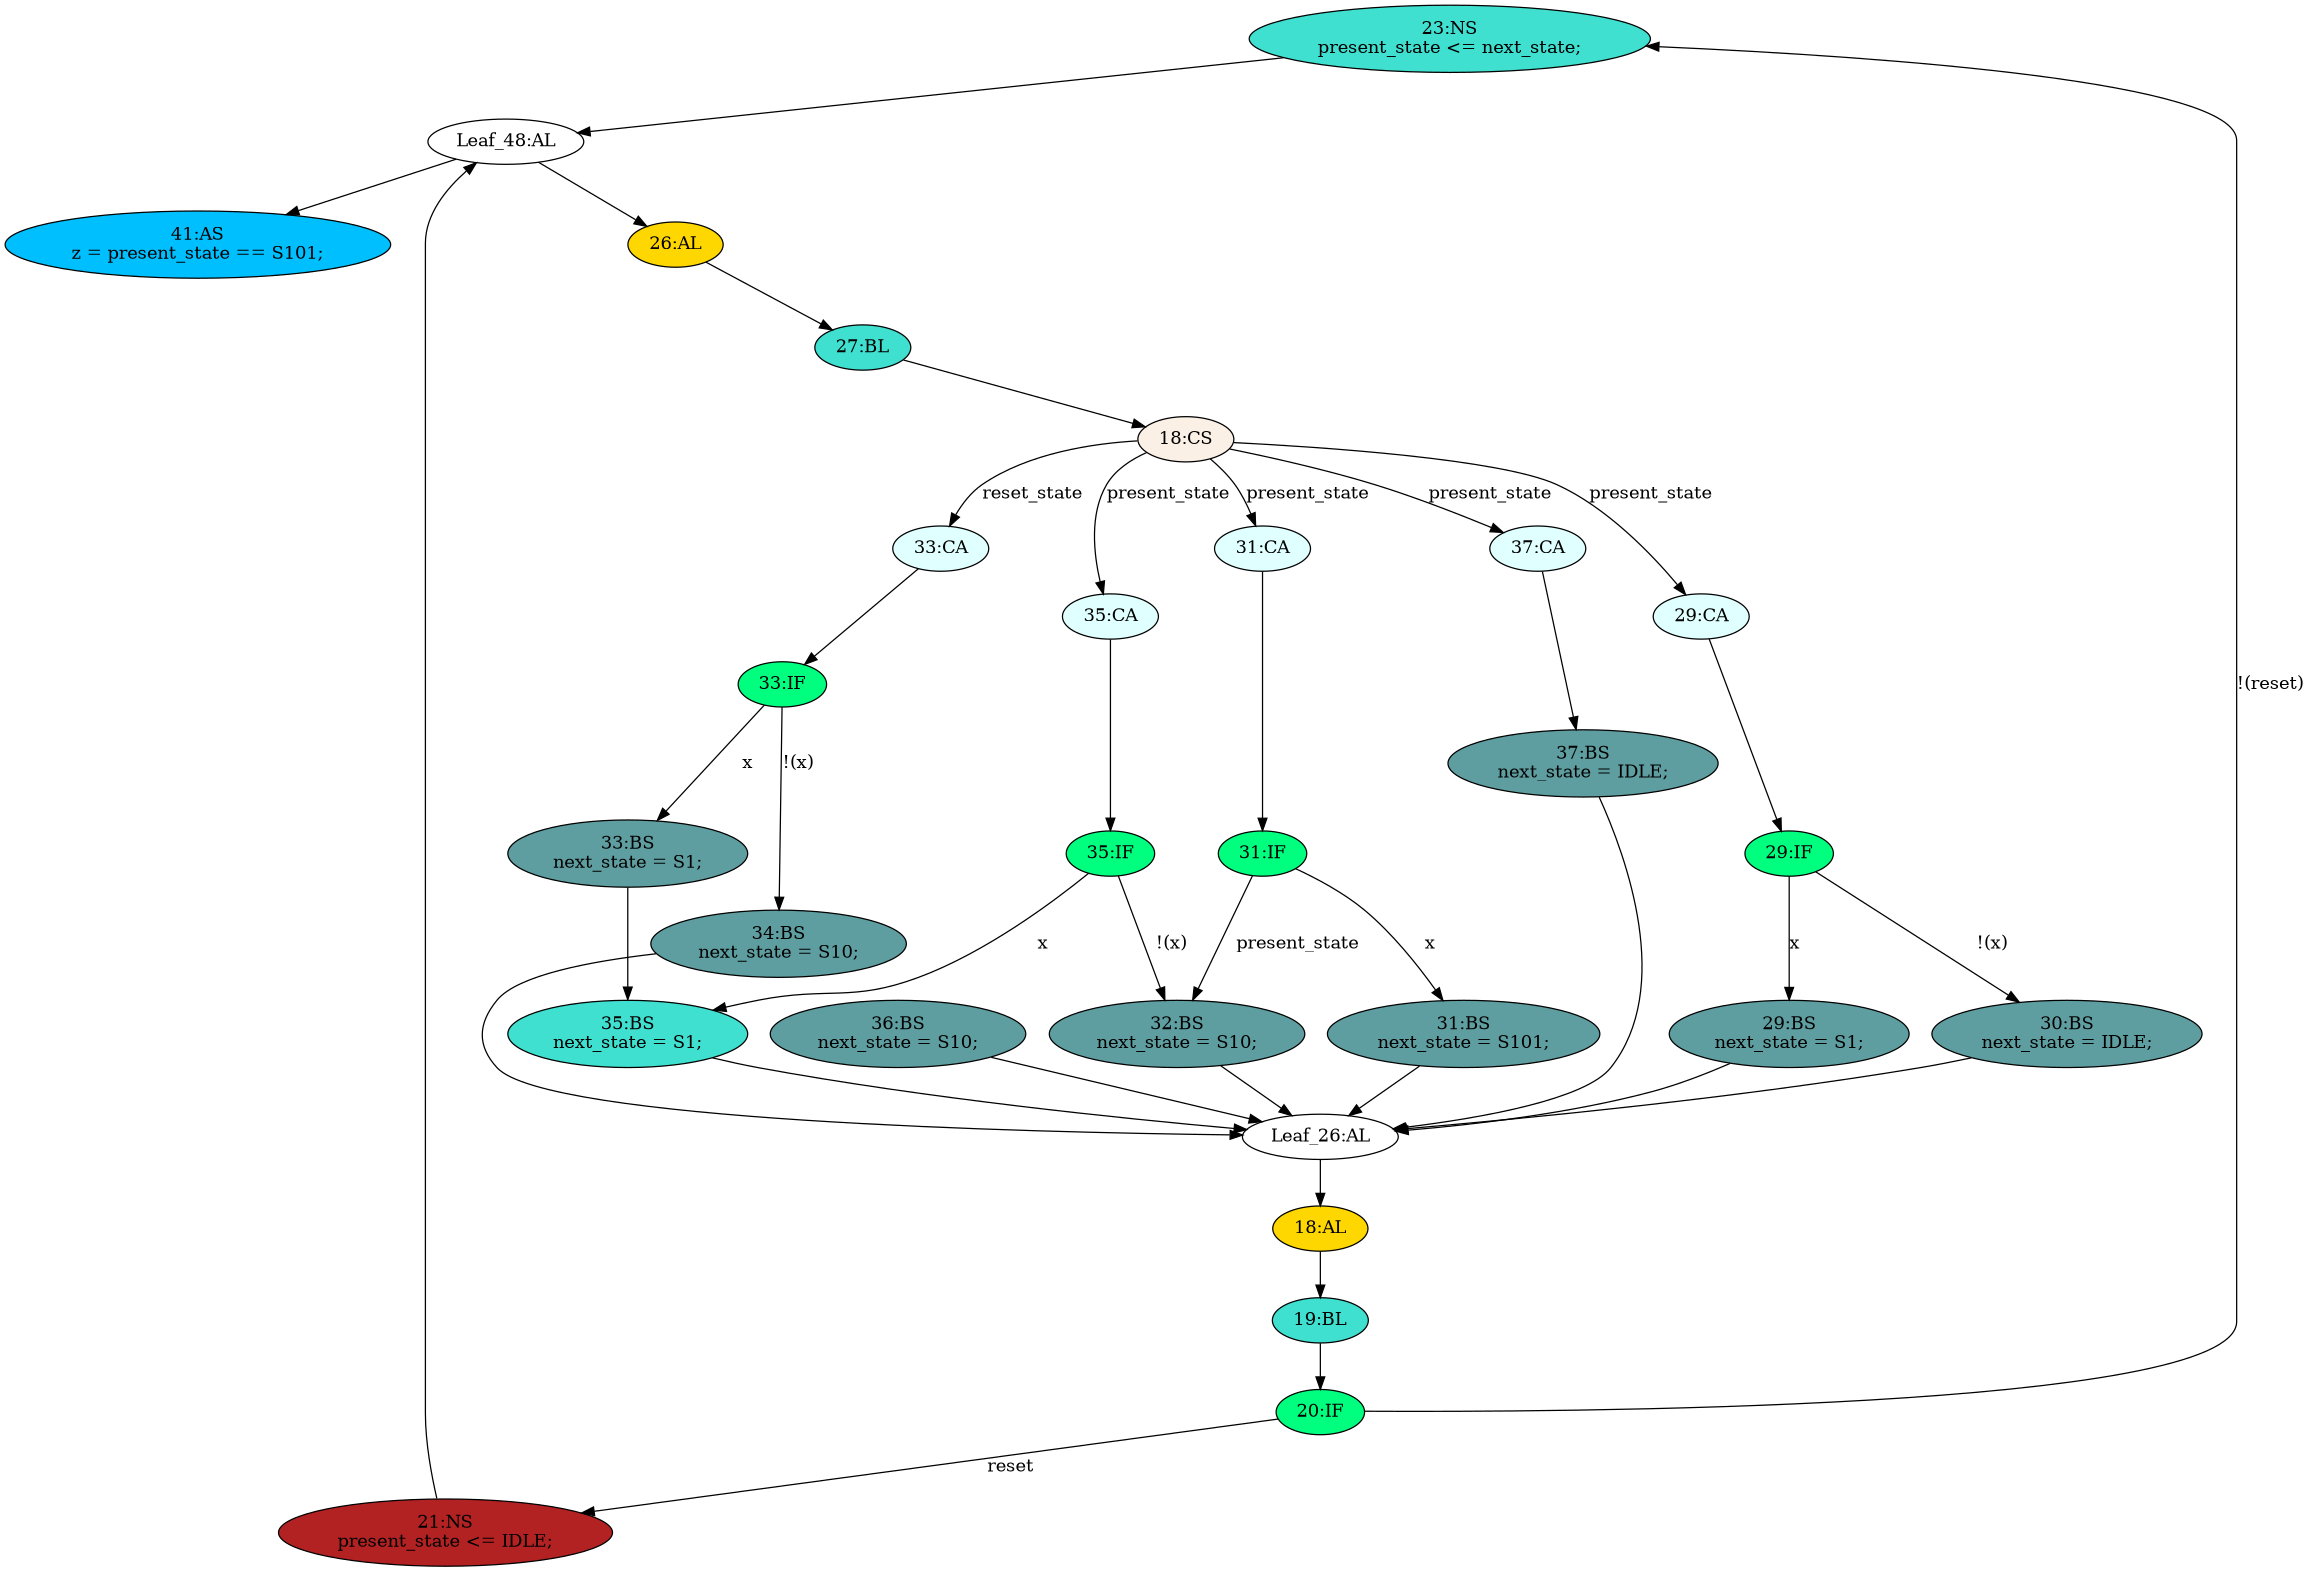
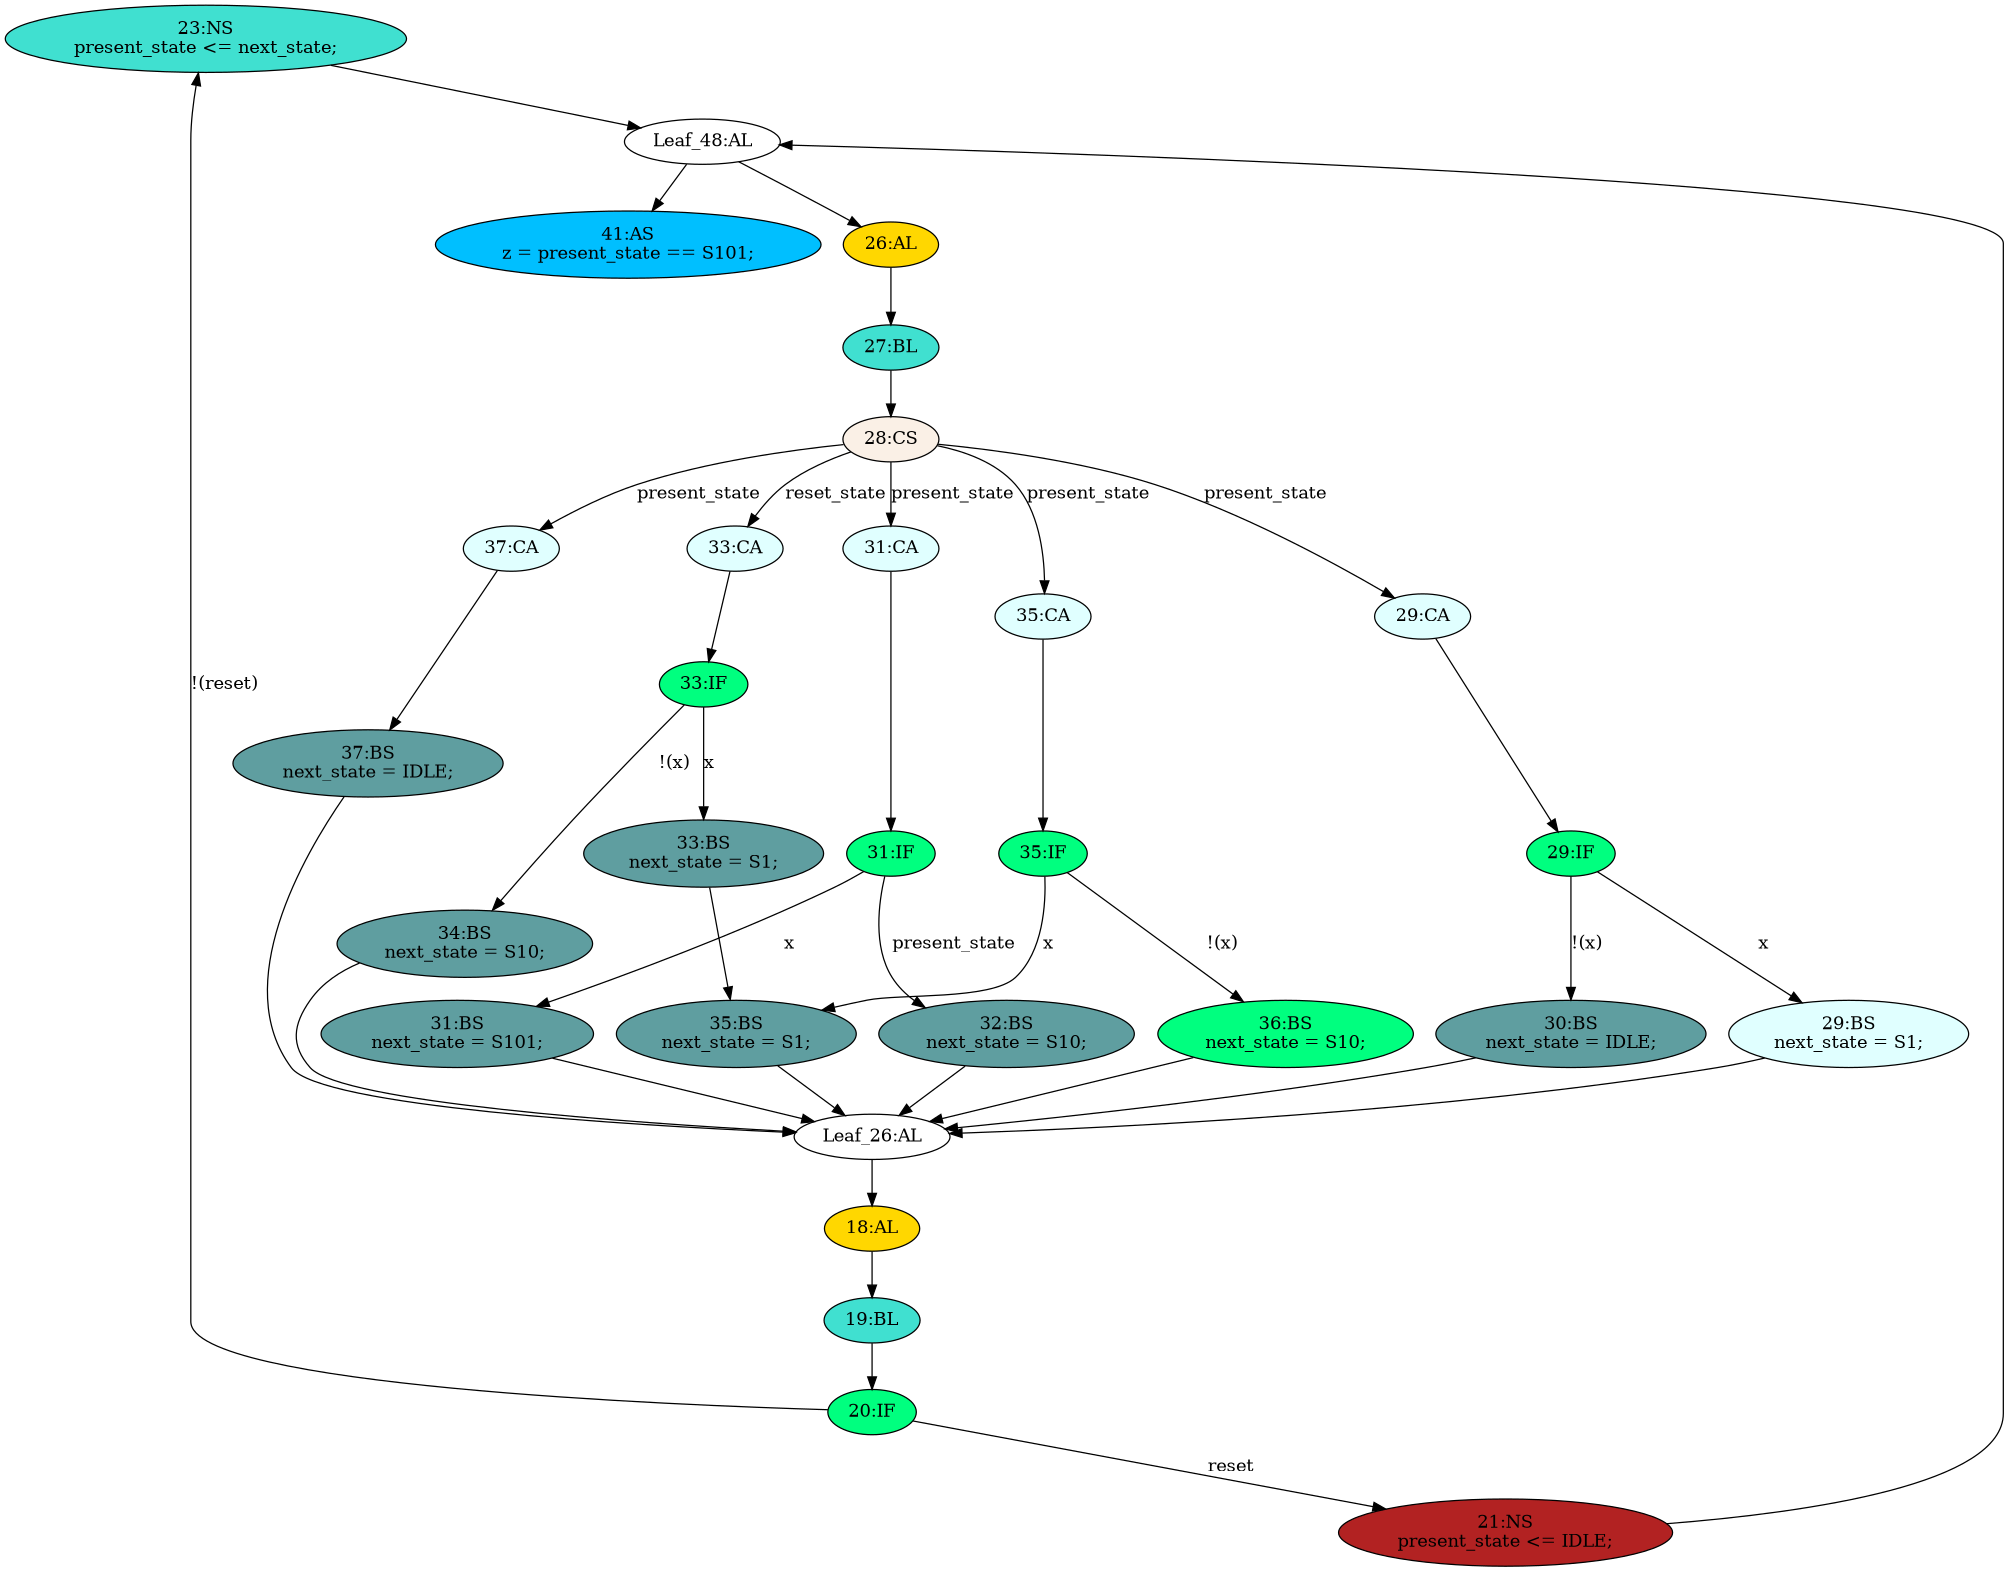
node "18:CS": label "18:CS" -> "28:CS"
edge "35:IF" -> "32:BS next_state = S10;": now "35:IF" -> "36:BS next_state = S10;"
node "35:BS next_state = S1;": fillcolor turquoise -> cadetblue
node "36:BS next_state = S10;": fillcolor cadetblue -> springgreen
node "29:BS next_state = S1;": fillcolor cadetblue -> lightcyan
